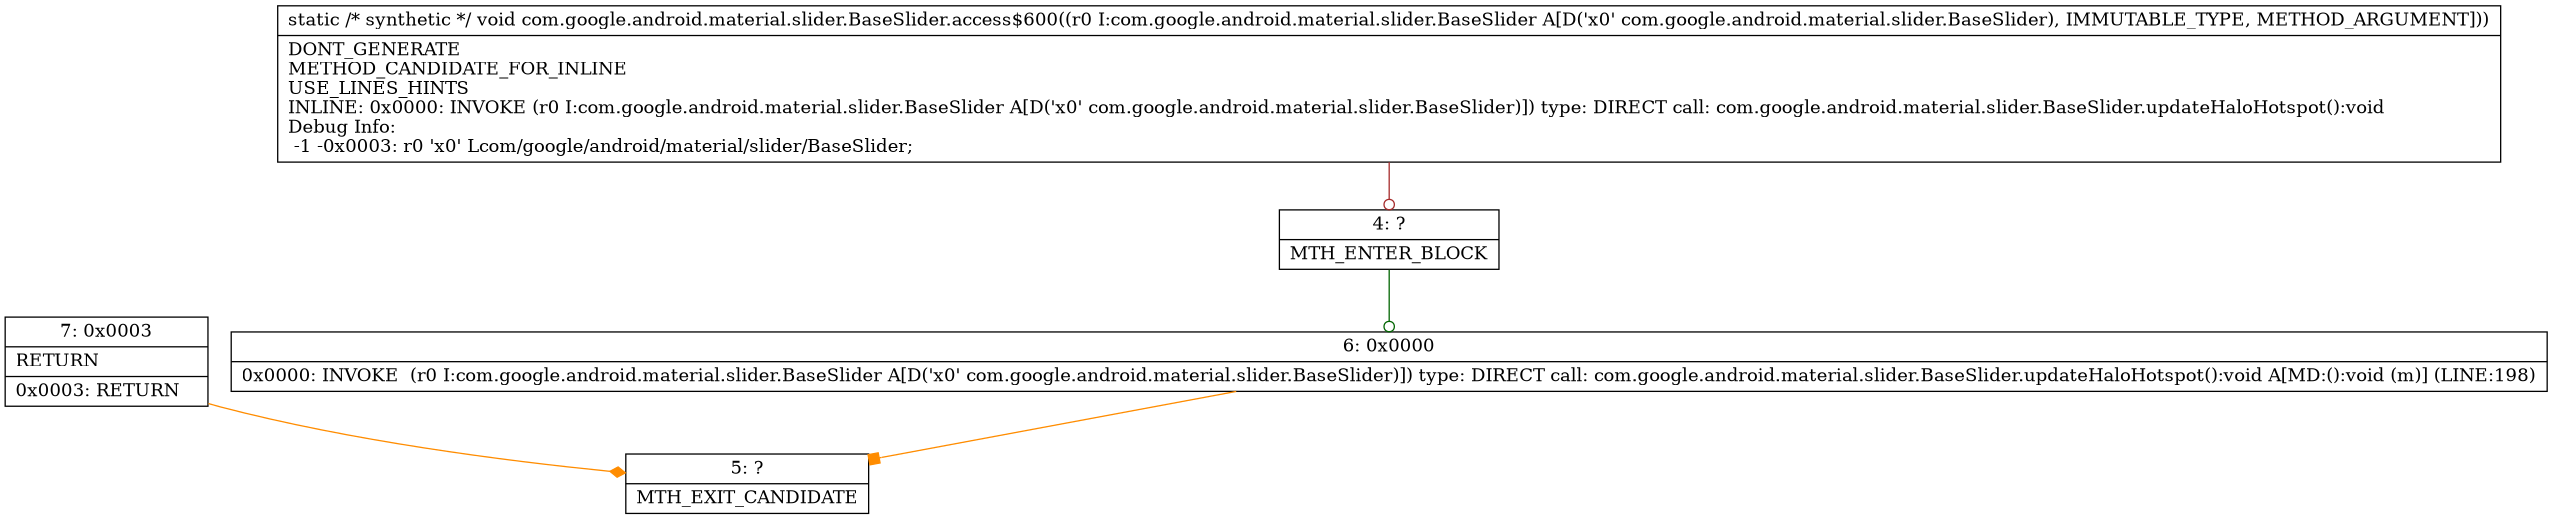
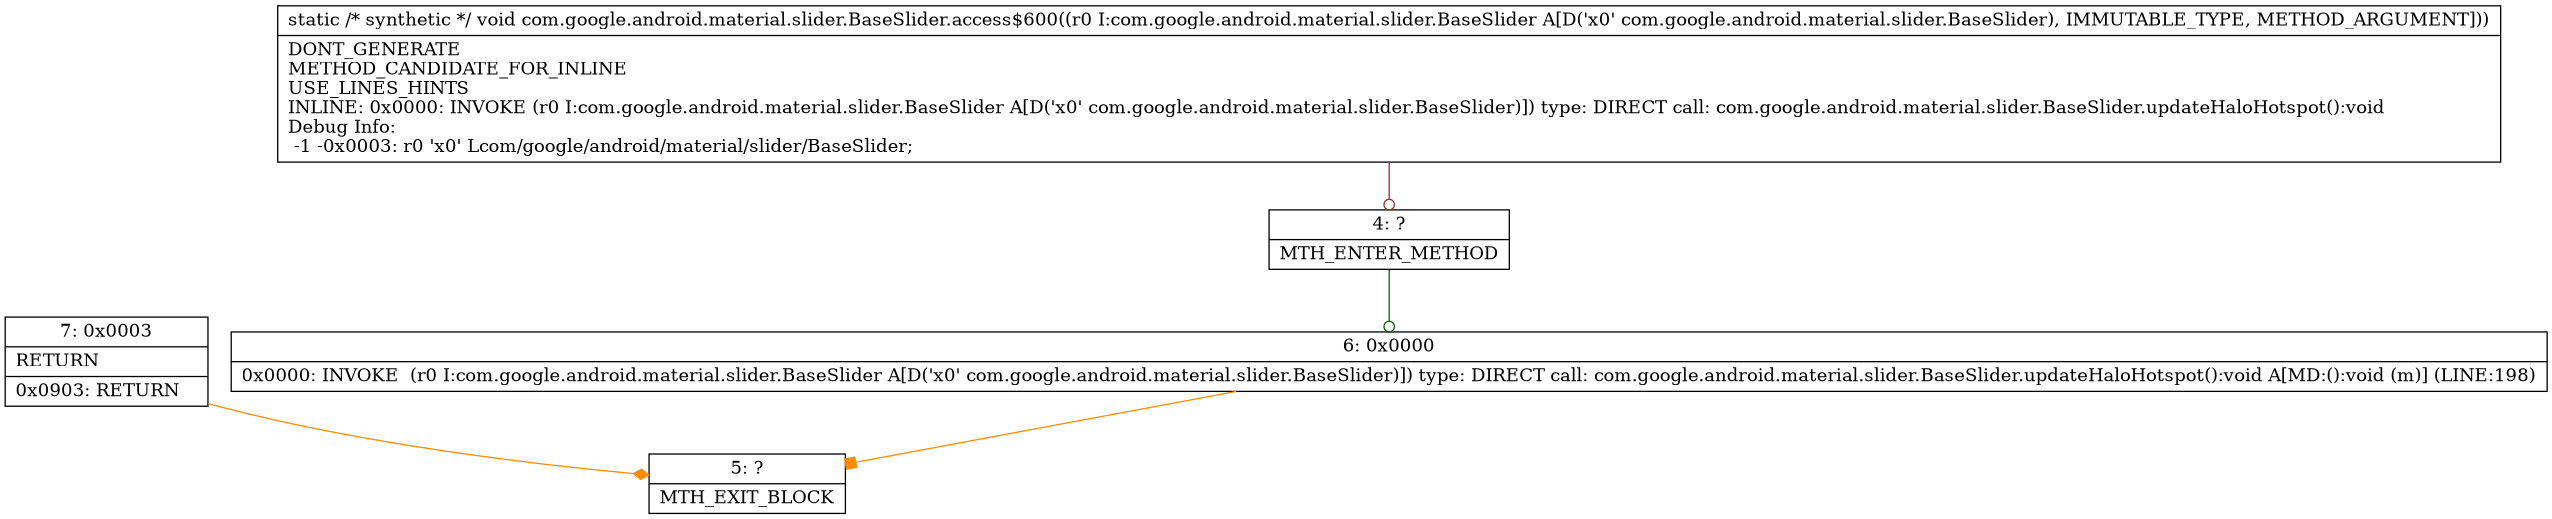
node "4: ?": text "MTH_ENTER_BLOCK" -> "MTH_ENTER_METHOD"
node "7: 0x0003": text "0x0003: RETURN" -> "0x0903: RETURN"
node "5: ?": text "MTH_EXIT_CANDIDATE" -> "MTH_EXIT_BLOCK"
